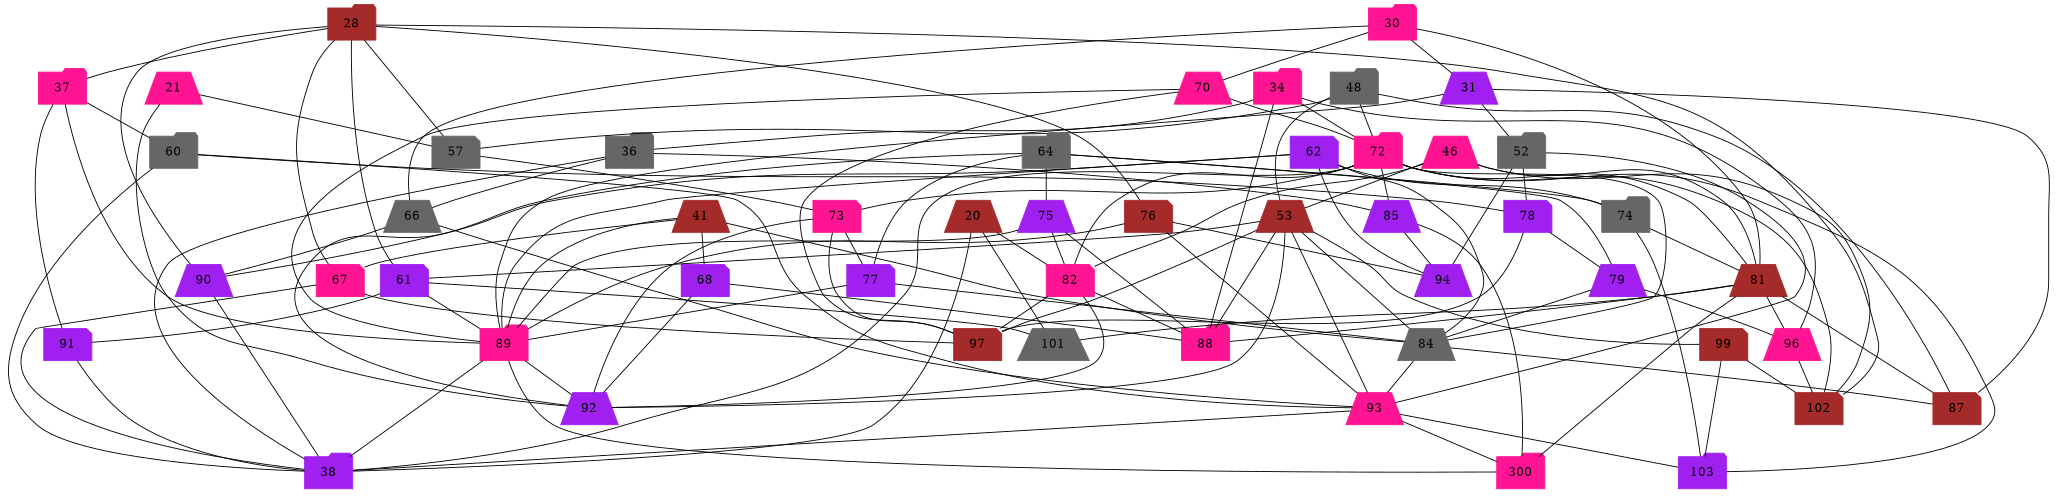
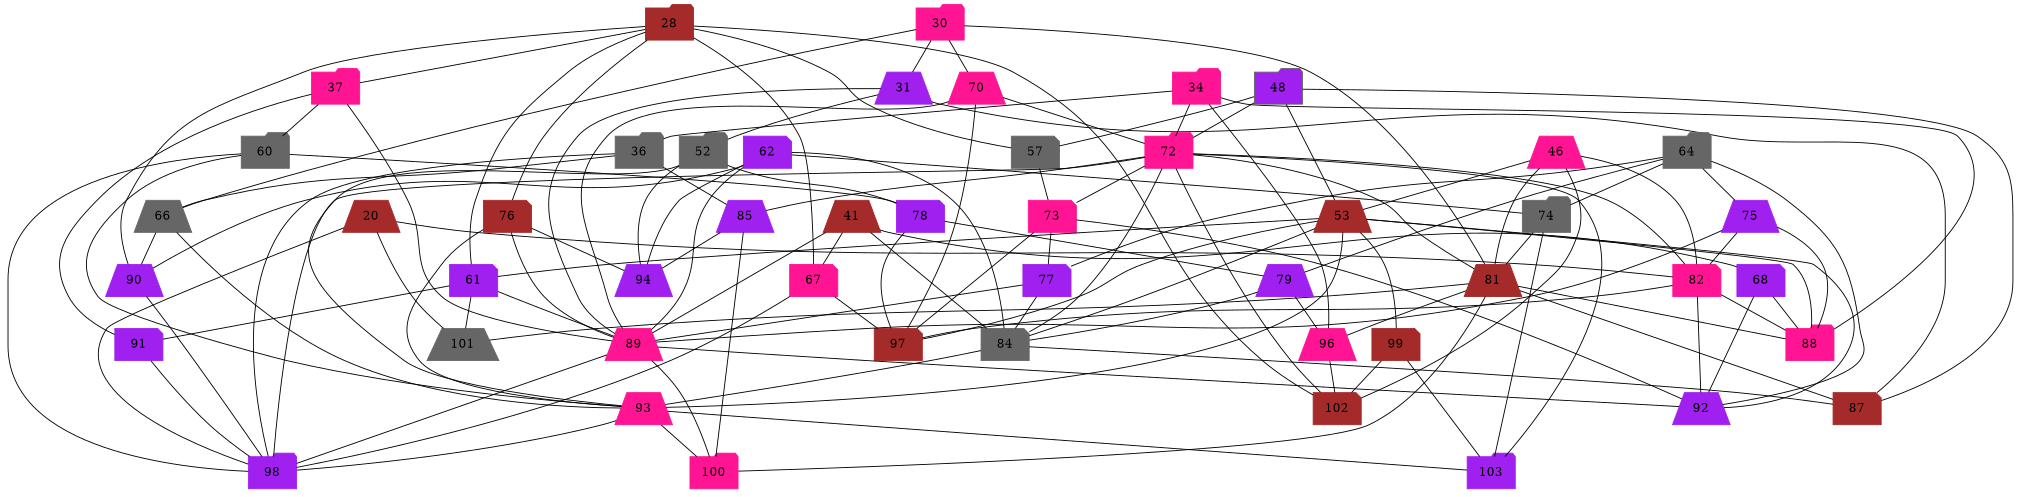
node "21": removed
node "48": fillcolor gray40 -> purple
node "89": shape folder -> trapezium
node "84": shape trapezium -> note
node "38": label "38" -> "98"
node "300": label "300" -> "100"
